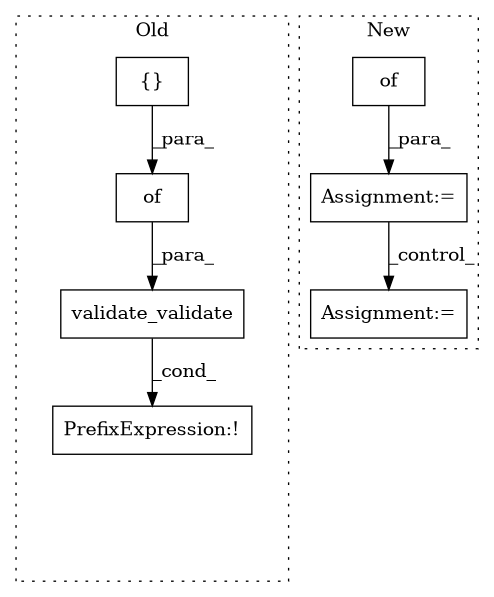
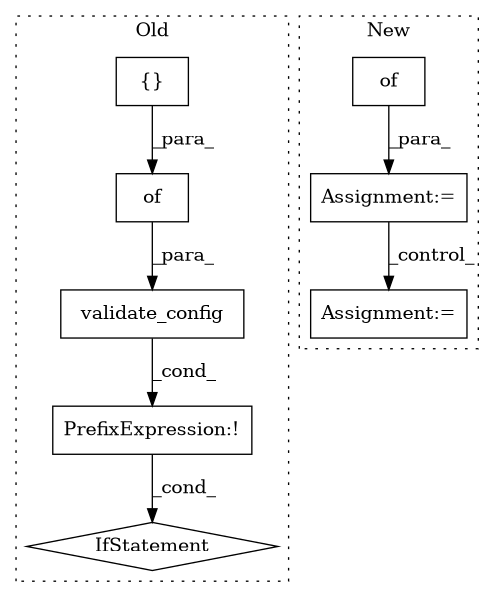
node "validate_validate": label "validate_validate" -> "validate_config"
node "IfStatement": added
